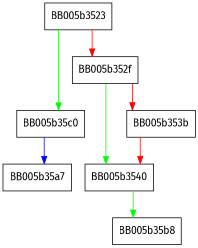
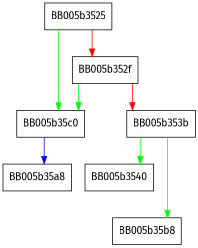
node "BB005b3523": label "BB005b3523" -> "BB005b3525"
edge "BB005b352f" -> "BB005b3540": now "BB005b352f" -> "BB005b35c0"
edge "BB005b353b" -> "BB005b3540": color red -> green
node "BB005b35a7": label "BB005b35a7" -> "BB005b35a8"
edge "BB005b3540" -> "BB005b35b8": now "BB005b353b" -> "BB005b35b8"
